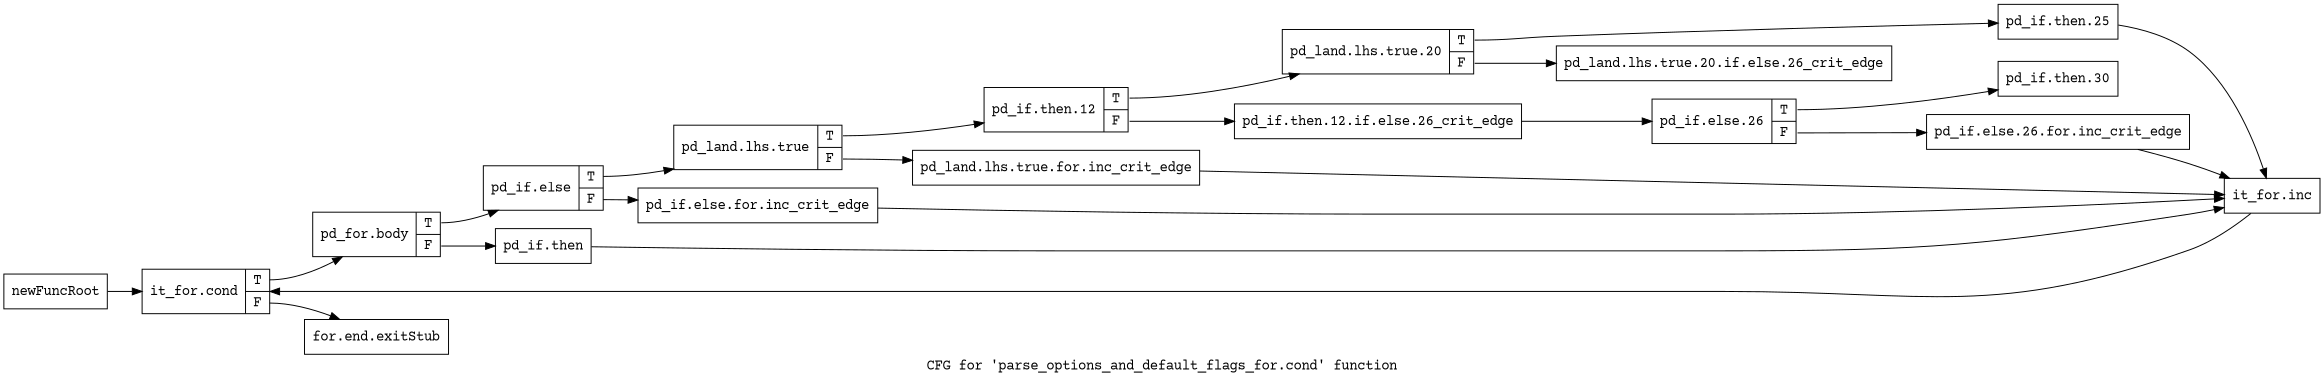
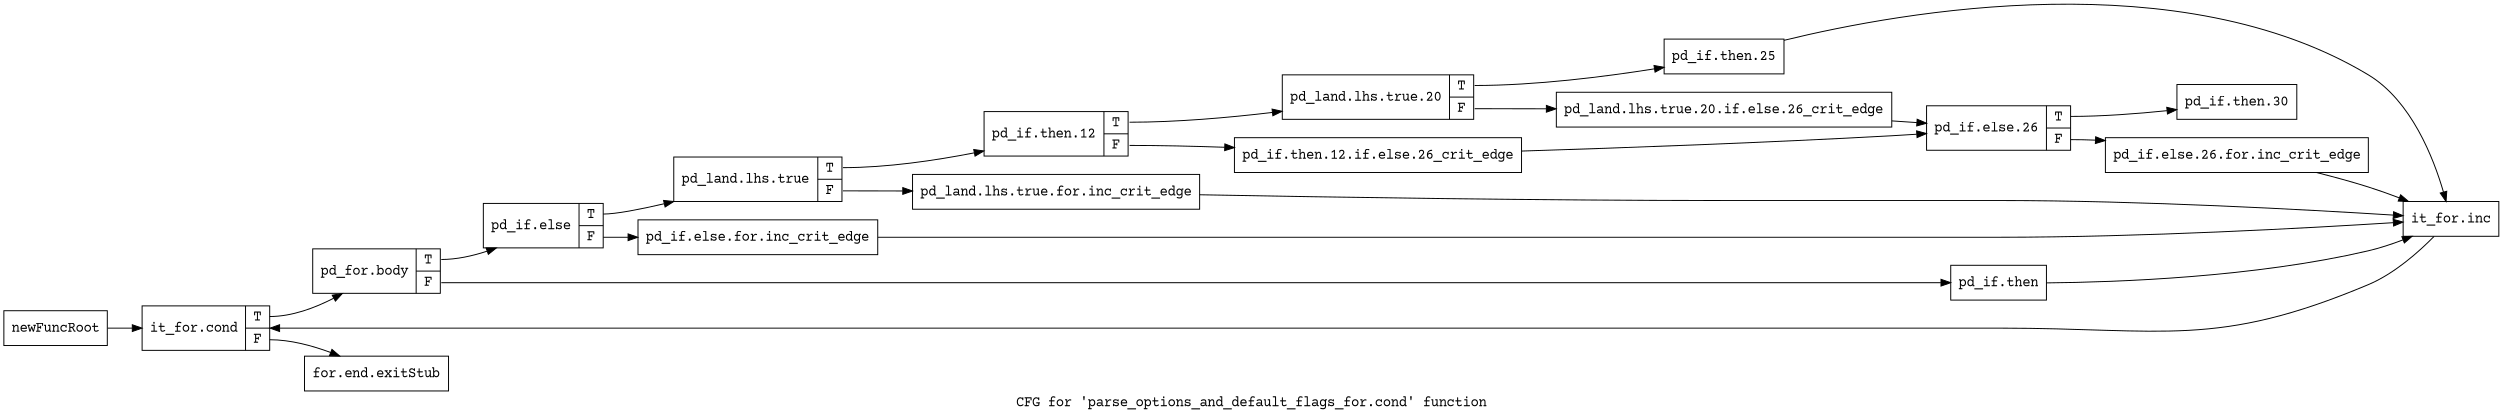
edge "pd_land.lhs.true.20.if.else.26_crit_edge" -> "pd_if.else.26": added
